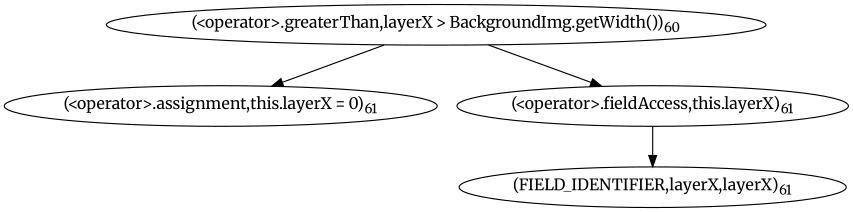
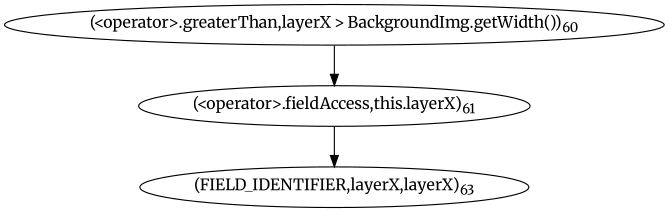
node "(<operator>.assignment,this.layerX = 0)": removed
node "(FIELD_IDENTIFIER,layerX,layerX)": text "61" -> "63"
